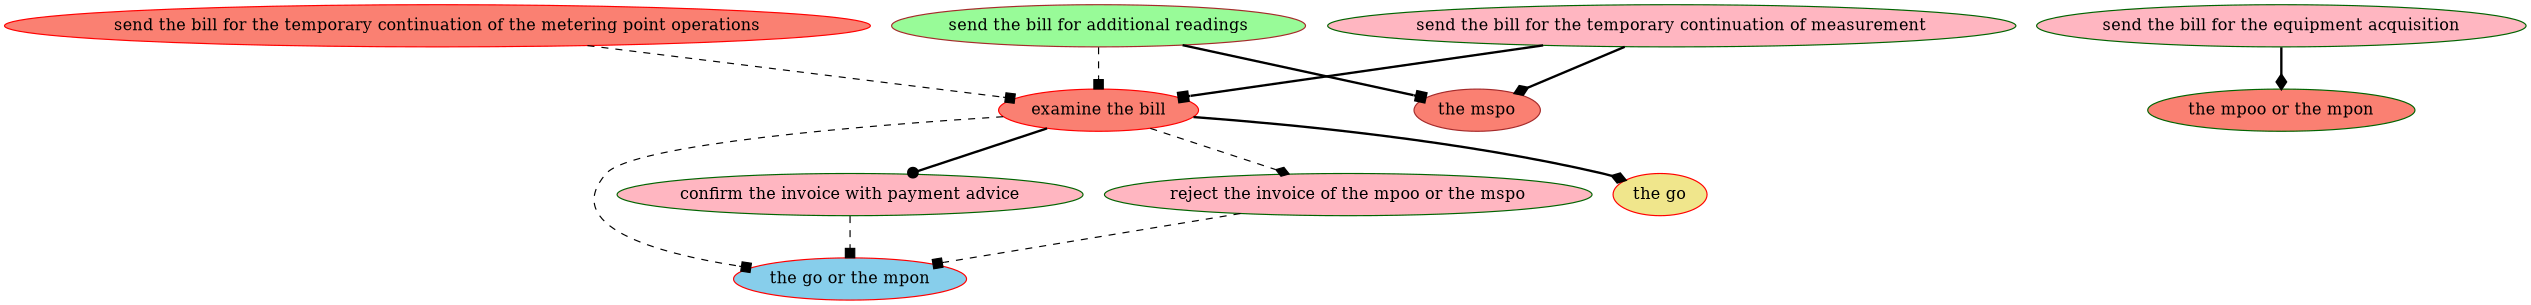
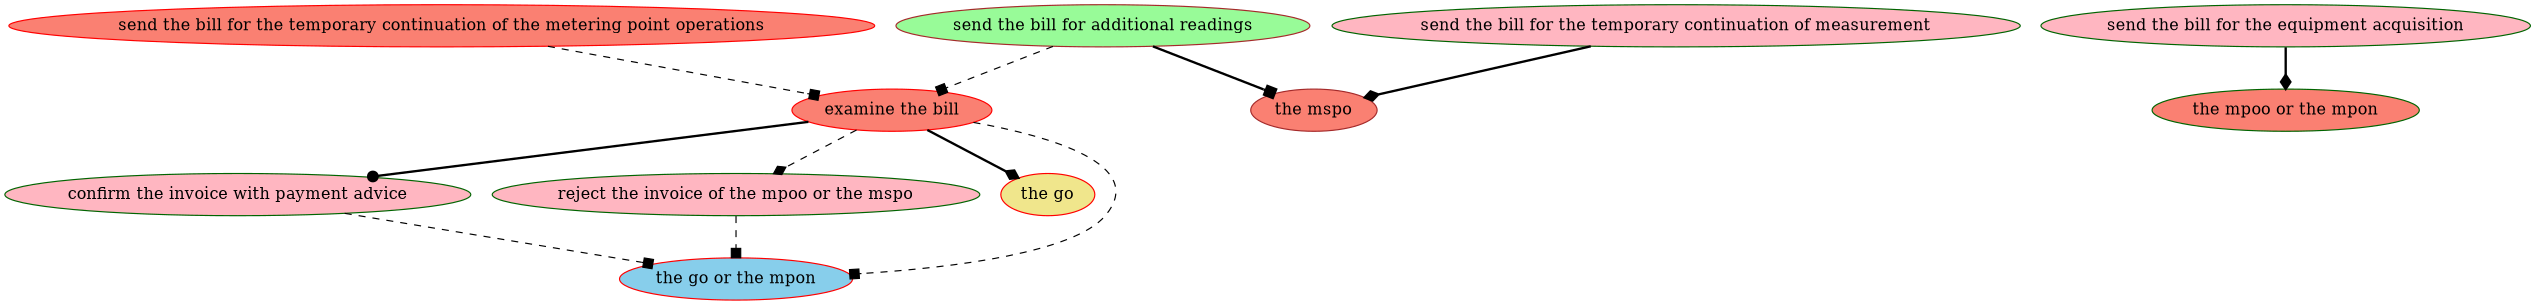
edge "send the bill for the temporary continuation of measurement" -> "examine the bill": removed
